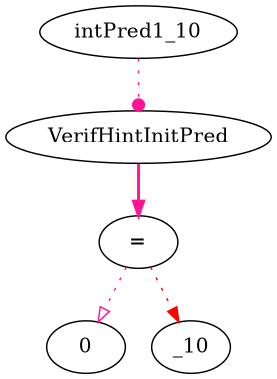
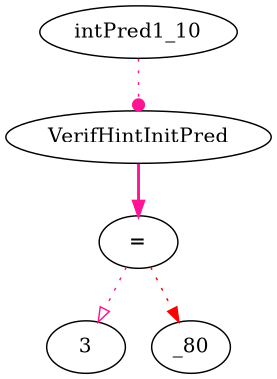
node "0": label "0" -> "3"
node "_10": label "_10" -> "_80"
